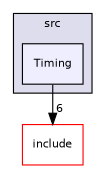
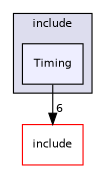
cluster "src": label "src" -> "include"
